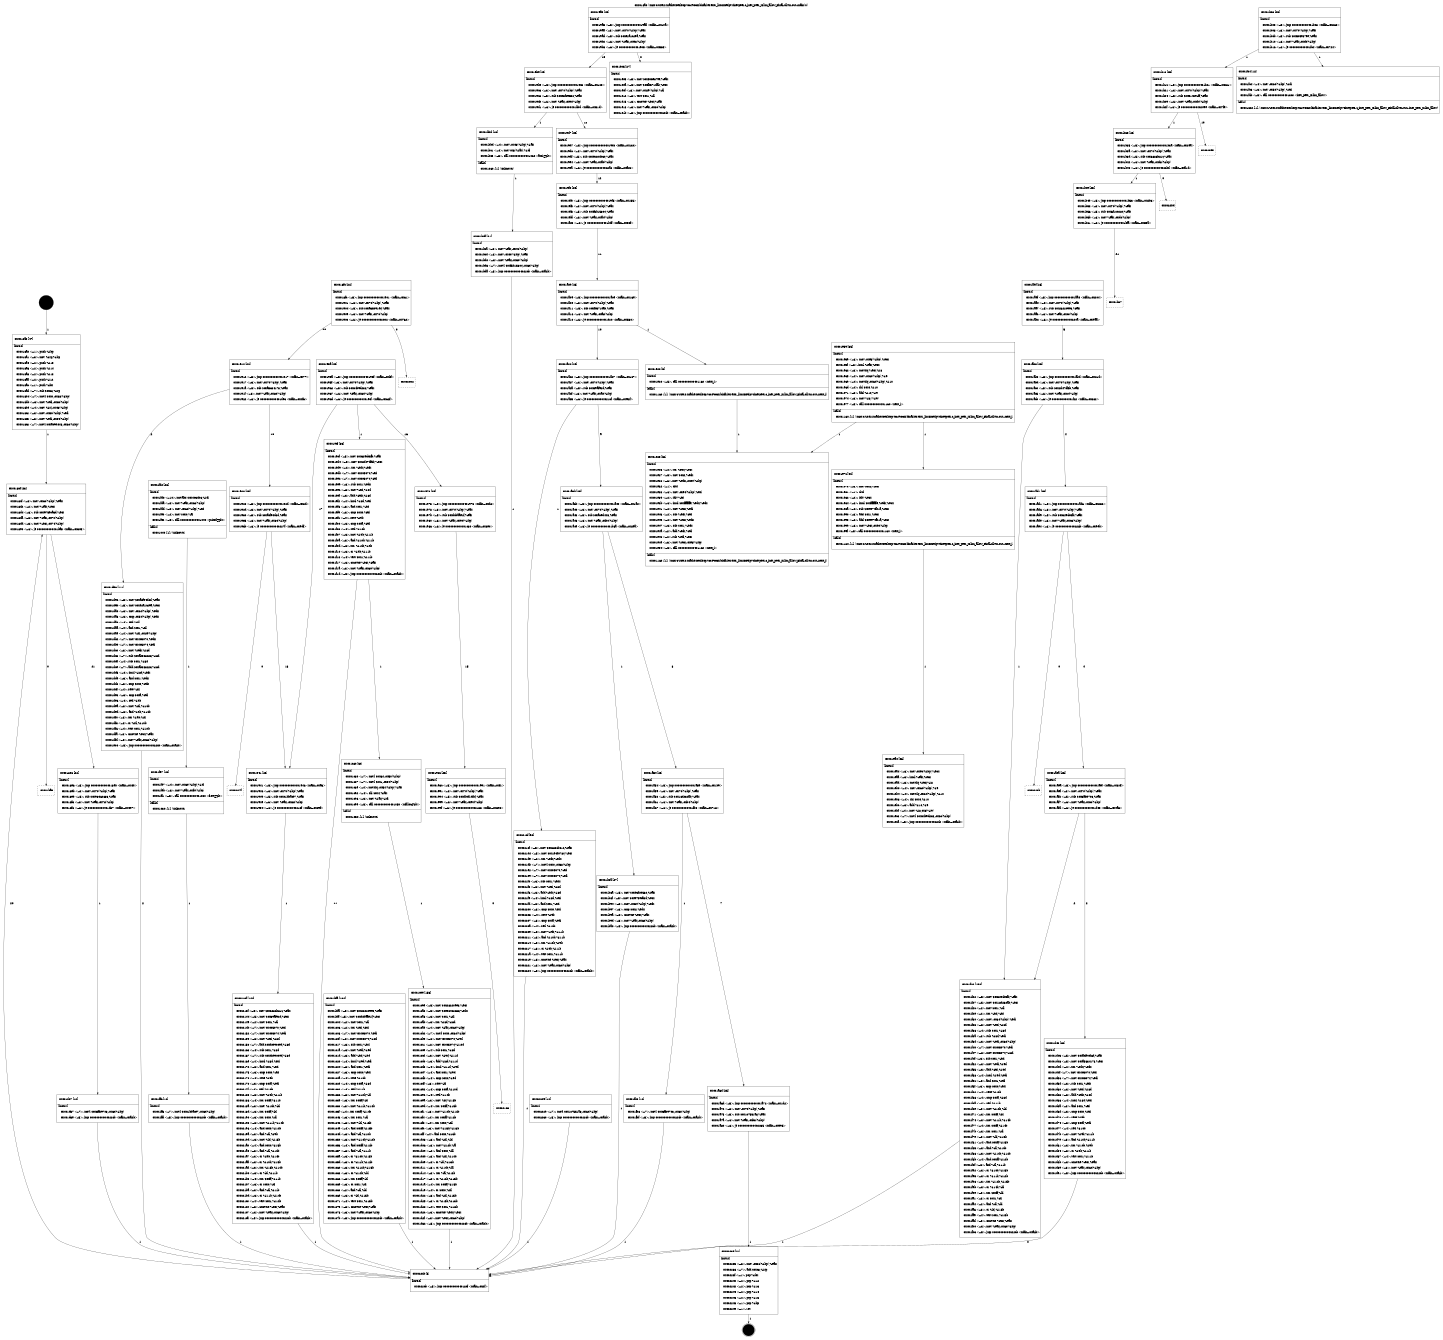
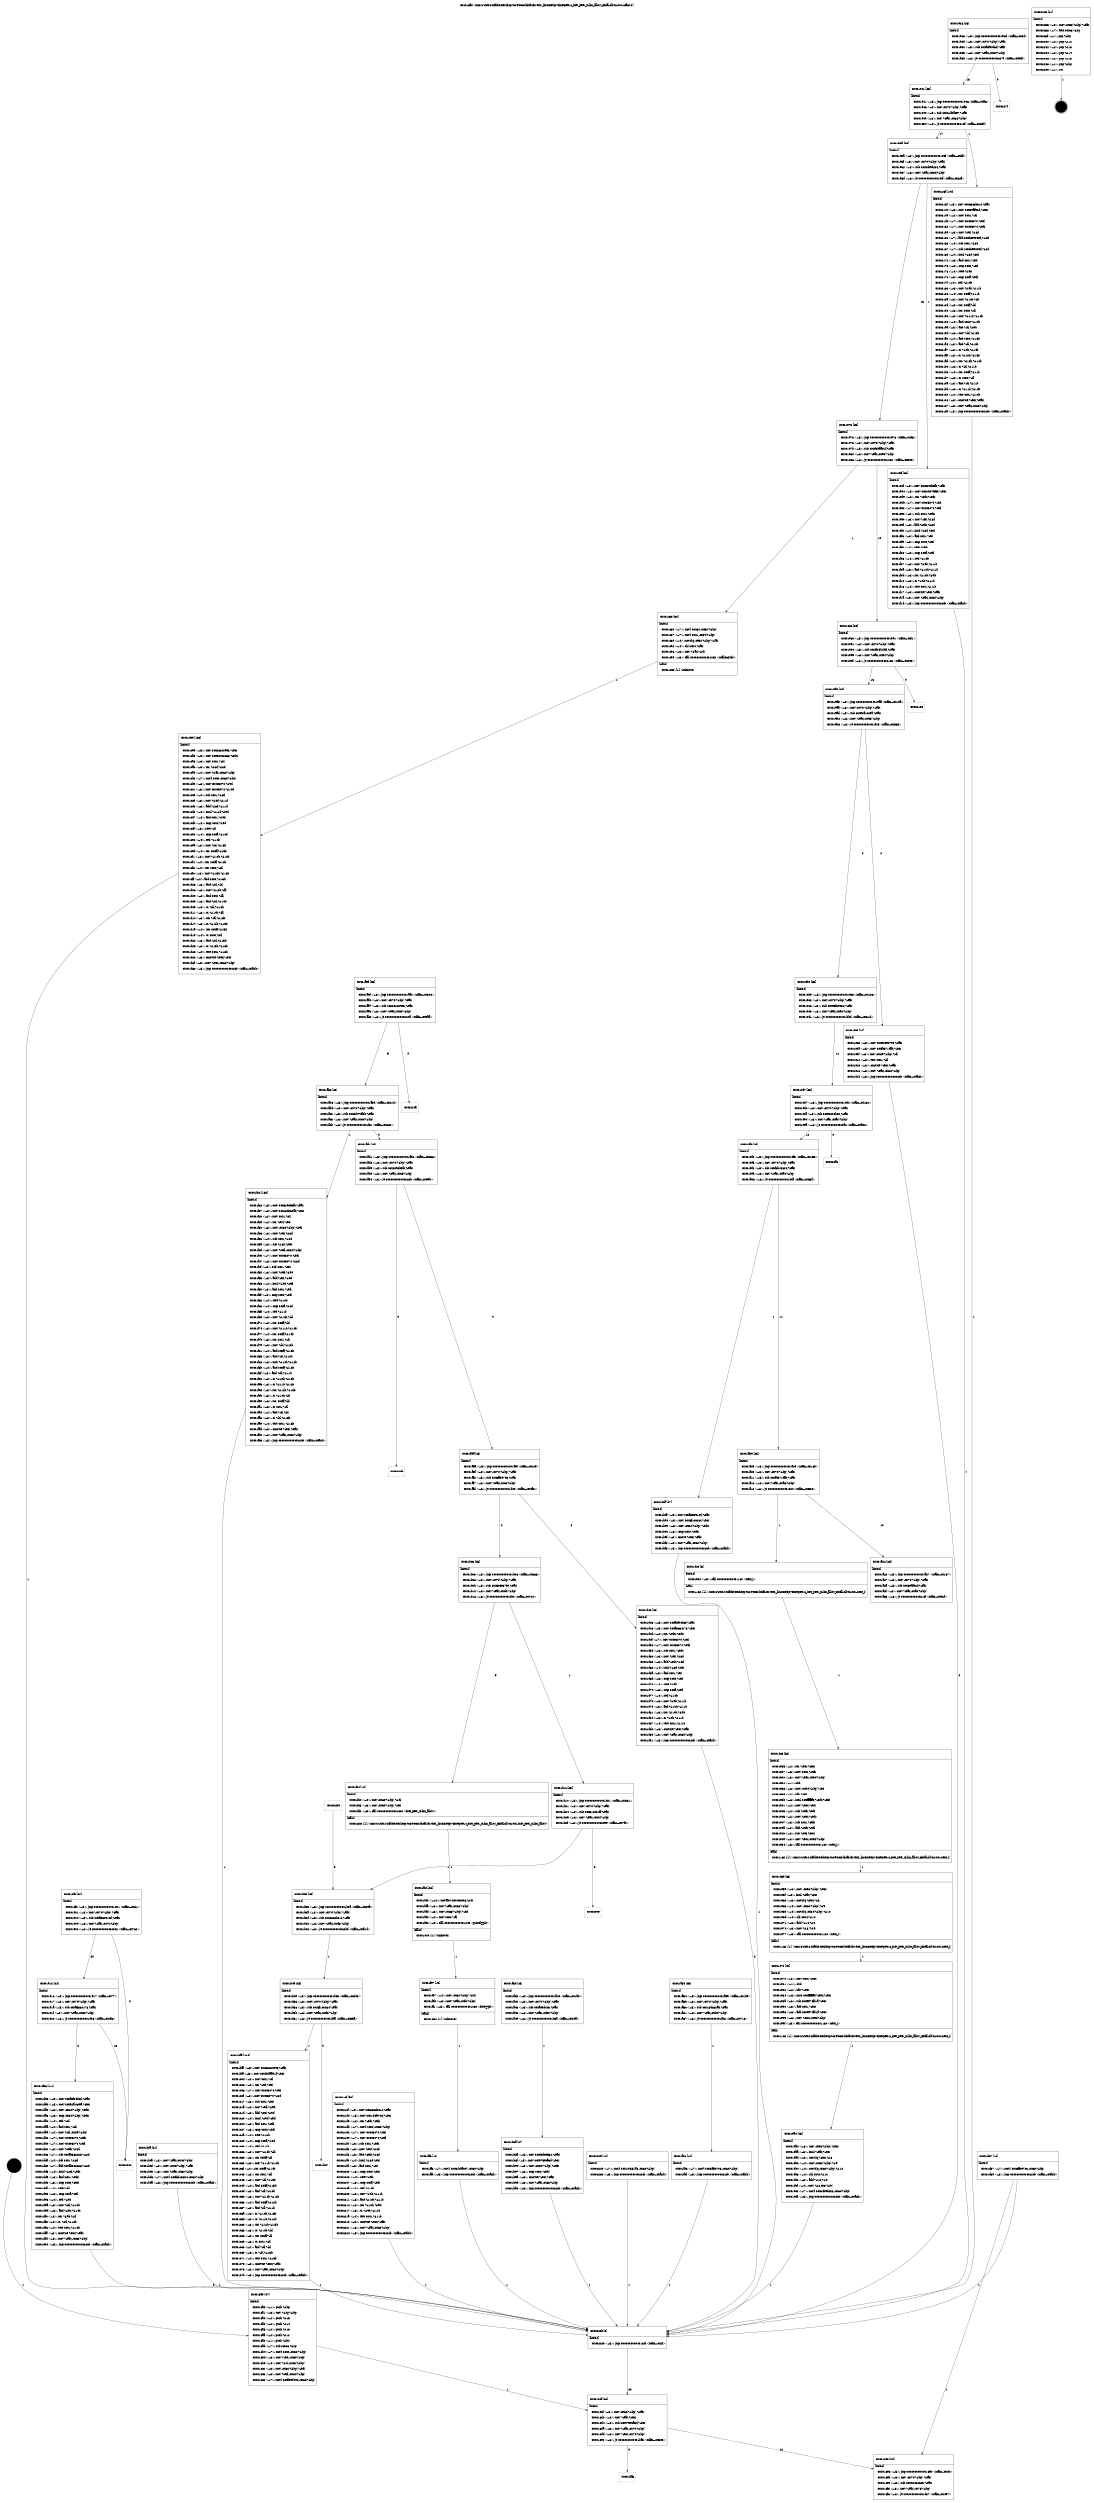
edge "0x4019a5 [25]" -> "0x4019be [25]": label " 13" -> " 2"
edge "0x401b03 [25]" -> "0x401fc4 [12]": label " 1" -> " 5"
edge "0x401b1c [25]" -> "0x40209e": label " 10" -> " 0"
node "0x401bbd [13]": removed
edge "0x401b35 [25]" -> "0x4022bd": reversed
edge "0x401b4e [25]" -> "0x401b67": label " 21" -> " 0"
edge "0x401e59 [35]" -> "0x401e25 [52]": reversed
edge "0x401912 [22]" -> "0x401928 [25]": now "0x401912 [22]" -> "0x402002"
edge "0x401a22 [25]" -> "0x401a3b [25]": removed, label "9"
edge "0x40195a [25]" -> "0x401941 [25]": reversed
edge "0x401a22 [25]" -> "0x4021cf [90]": removed, label "1"
edge "0x401a3b [25]" -> "0x401a54 [25]": removed, label "8"
edge "0x401ecf [83]" -> "0x401c80 [30]": now "0x401973 [25]" -> "0x401c80 [30]"
edge "0x40198c [25]" -> "0x4019a5 [25]": added, label "15"
edge "0x401aea [25]" -> "0x401f22 [150]": now "0x401aea [25]" -> "0x401b03 [25]"
edge "0x401ecf [83]" -> "0x4022cb [5]": label " 11" -> " 1"
edge "0x4018e6 [22]" -> "0x401d37 [12]": reversed
node "0x40224a": added
node "0x401a6d [25]": removed
node "0x4022ac": added
node "0x401bdf [27]": added
edge "0x401e05 [27]" -> "0x4022cb [5]": added, label "2"
edge "0x401fc4 [12]" -> "0x401fd0 [23]": added, label "1"
edge "0x401b4e [25]" -> "0x401bfa [134]": added, label "1"
edge "0x401ea4 [43]" -> "0x4022cb [5]": added, label "1"
